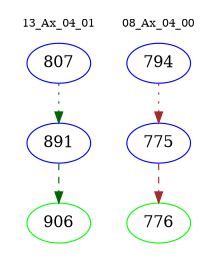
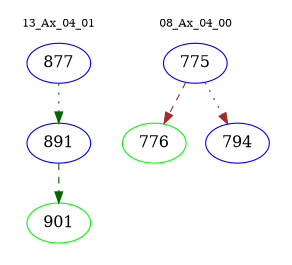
node "807": label "807" -> "877"
edge "794" -> "775": reversed
node "906": label "906" -> "901"
